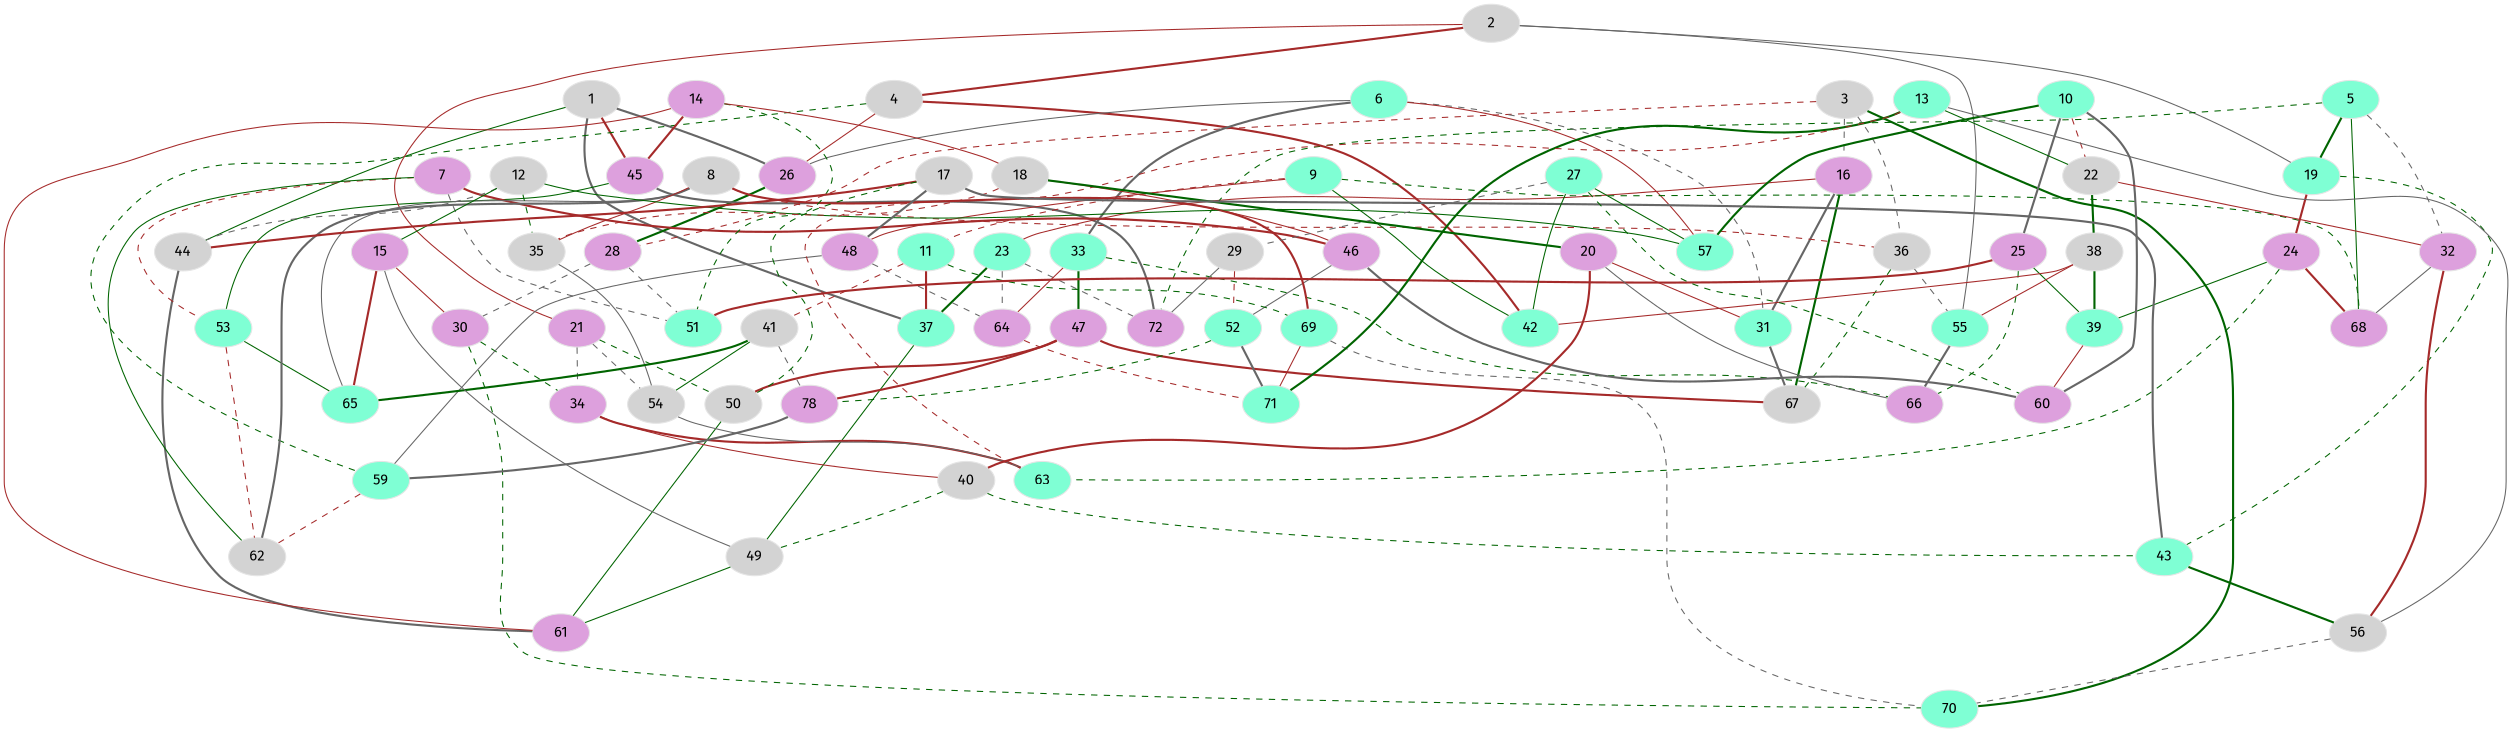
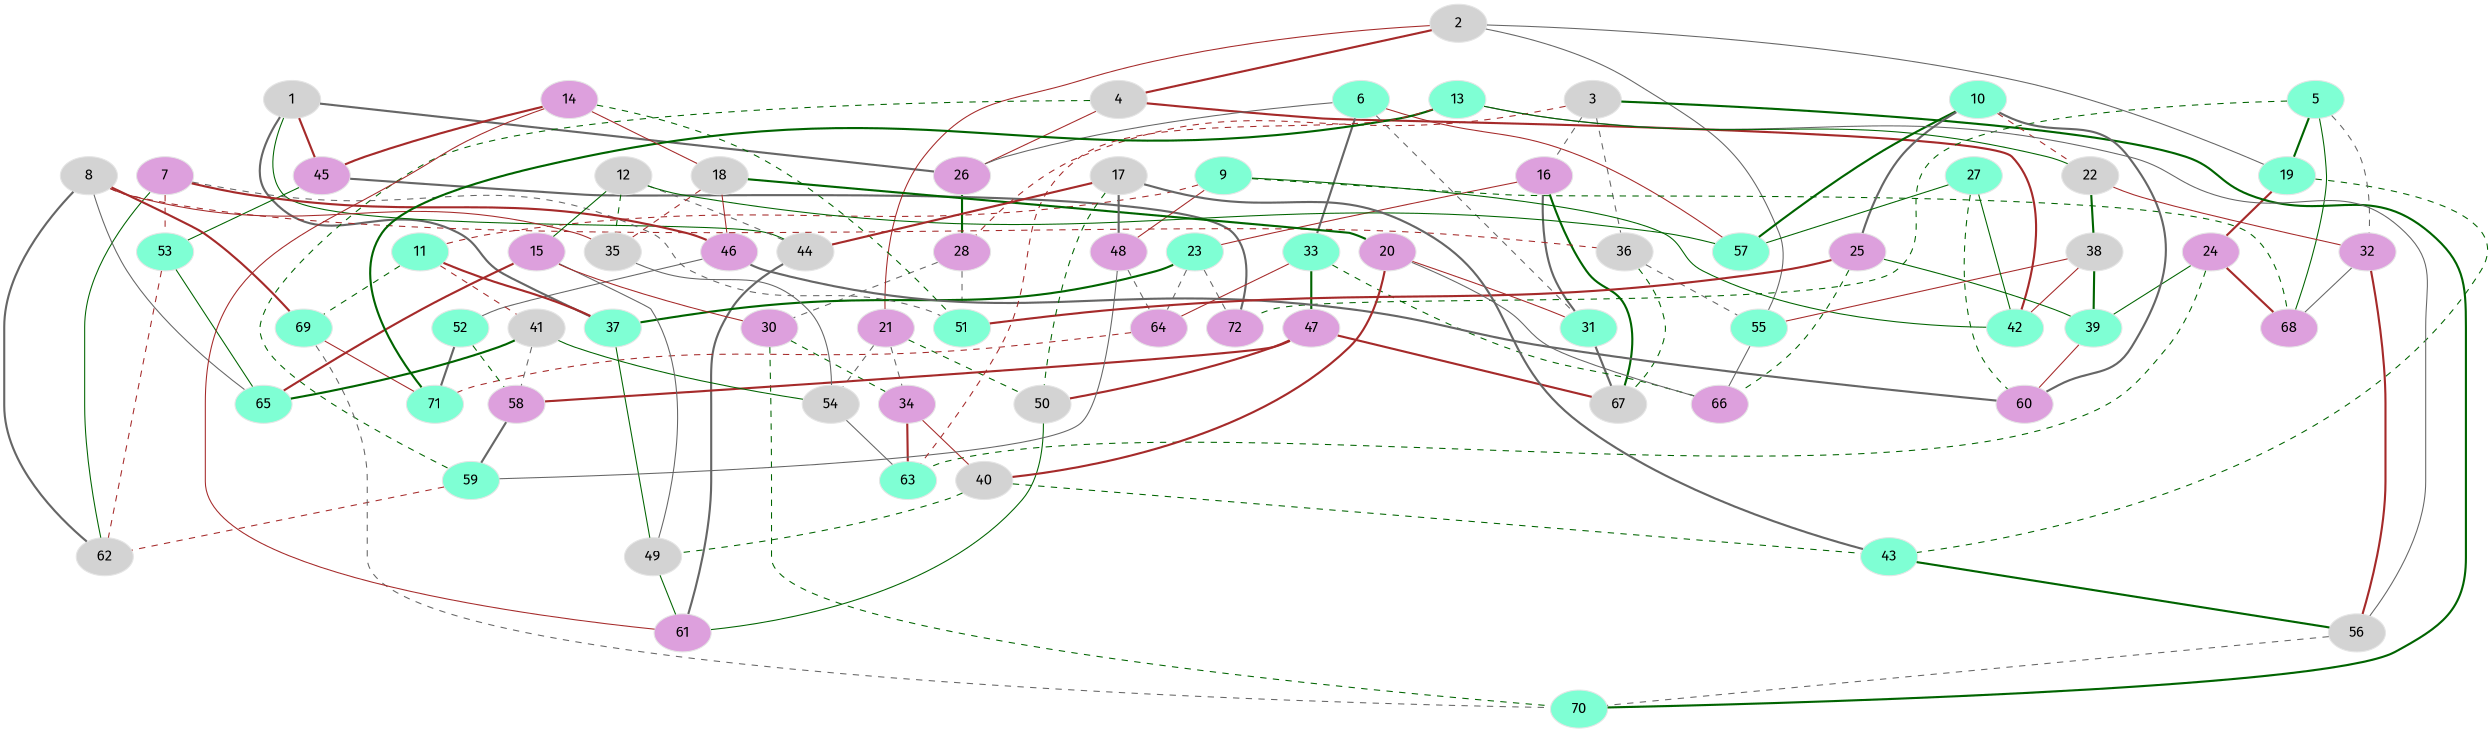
node "29": removed
edge "55" -- "66": style bold -> solid
node "78": label "78" -> "58"
